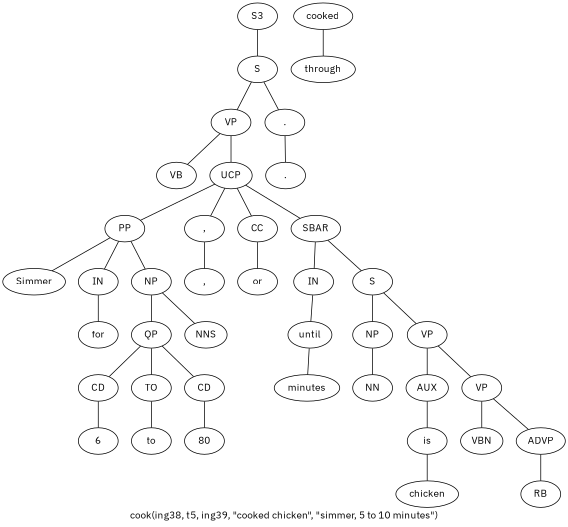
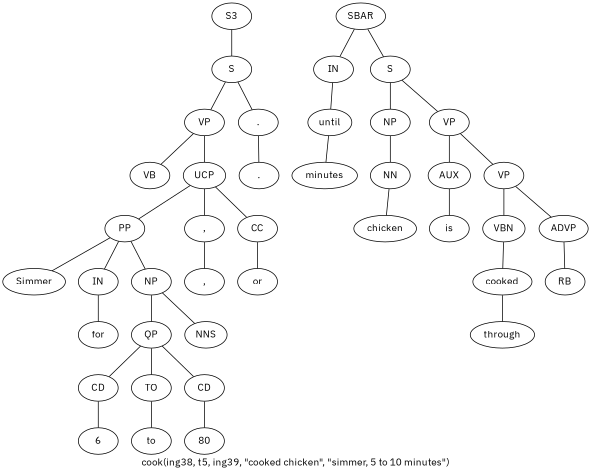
edge "UCP" -- "SBAR": removed
edge "VBN" -- "cooked": added
edge "is" -- "chicken": now "NN" -- "chicken"
